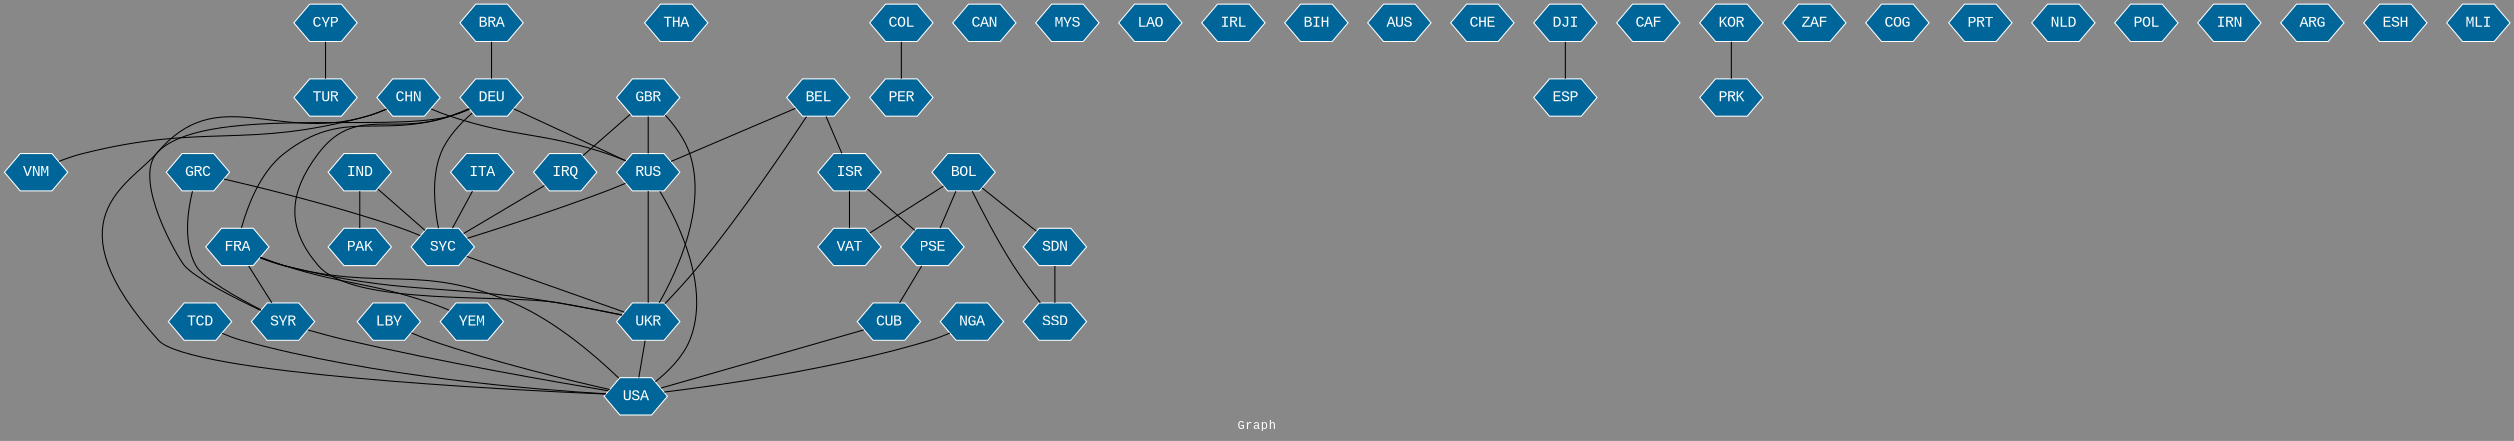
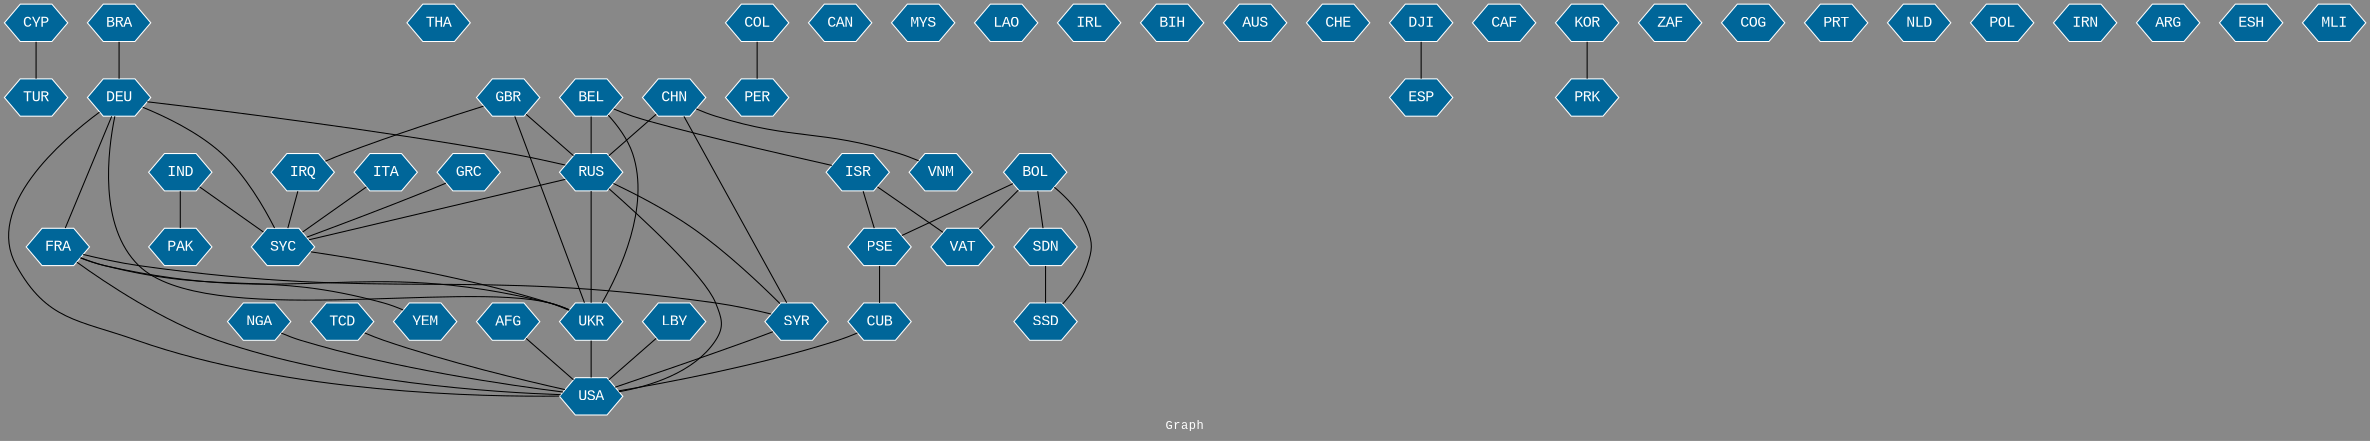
edge "GRC" -- "SYR": now "RUS" -- "SYR"
node "AFG": added
